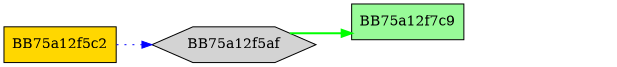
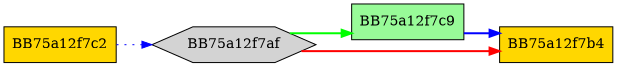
node "BB75a12f5c2": label "BB75a12f5c2" -> "BB75a12f7c2"
node "BB75a12f5af": label "BB75a12f5af" -> "BB75a12f7af"
node "BB75a12f7b4": added
